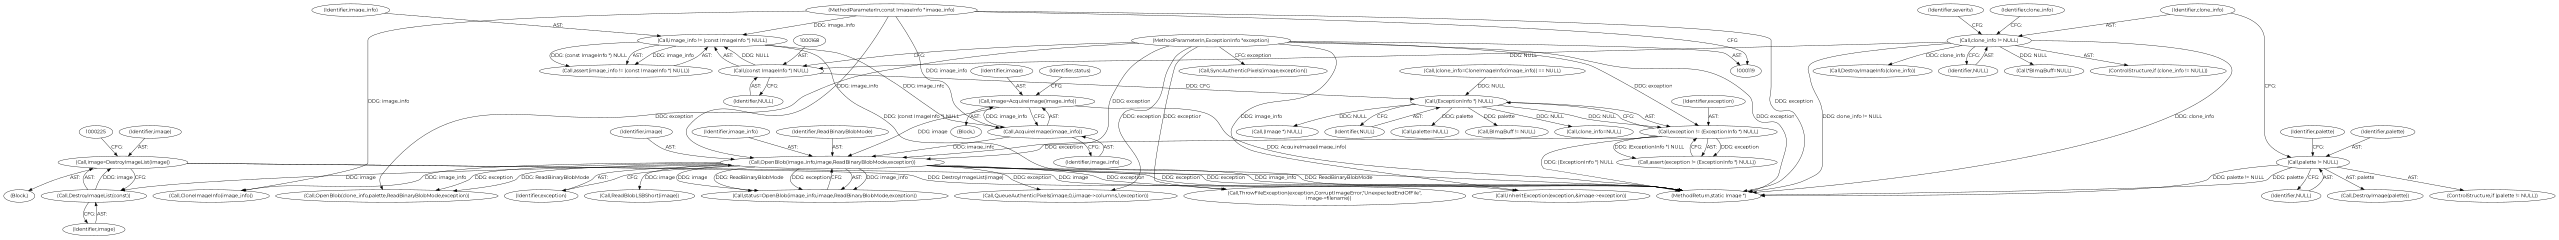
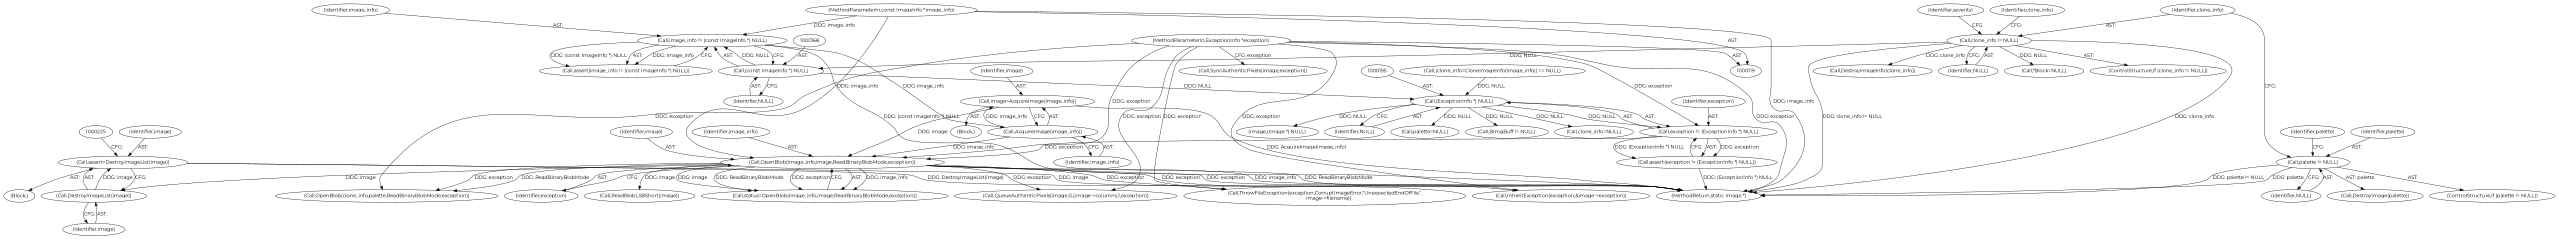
edge "(MethodParameterIn,const ImageInfo *image_info)" -> "1000119": label "CFG: " -> "AST: "
edge "(MethodParameterIn,ExceptionInfo *exception)" -> "(Call,(const ImageInfo *) NULL)": now "(Call,image_info != (const ImageInfo *) NULL)" -> "(Call,(const ImageInfo *) NULL)"
edge "(Call,assert(image_info != (const ImageInfo *) NULL))" -> "(Call,image_info != (const ImageInfo *) NULL)": label "AST: " -> "CFG: "
node "(Identifier,status)": removed
node "1000195": added
node "(Call,*BImgBuff=NULL)": label "(Call,*BImgBuff=NULL)" -> "(Call,*Block=NULL)"
edge "(MethodParameterIn,const ImageInfo *image_info)" -> "(Call,AcquireImage(image_info))": removed, label "DDG: image_info"
edge "(Call,(const ImageInfo *) NULL)" -> "(Call,(ExceptionInfo *) NULL)": label "DDG: CFG" -> "DDG: NULL"
edge "(MethodParameterIn,const ImageInfo *image_info)" -> "(MethodReturn,static Image *)": label "DDG: exception" -> "DDG: image_info"
edge "(MethodParameterIn,ExceptionInfo *exception)" -> "(Call,InheritException(exception,&image->exception))": label "DDG: image_info" -> "DDG: exception"
edge "(Call,(ExceptionInfo *) NULL)" -> "(Call,palette=NULL)": label "DDG: palette" -> "DDG: NULL"
edge "(Call,(ExceptionInfo *) NULL)" -> "(Call,BImgBuff != NULL)": label "DDG: palette" -> "DDG: NULL"
edge "(Call,exception != (ExceptionInfo *) NULL)" -> "(Call,(ExceptionInfo *) NULL)": label "CFG: " -> "AST: "
node "(Identifier,ReadBinaryBlobMode)": removed
node "(Call,(Image *) NULL)": label "(Call,(Image *) NULL)" -> "(Image,(Image *) NULL)"
node "(Call,image=DestroyImageList(image))": label "(Call,image=DestroyImageList(image))" -> "(Call,assert=DestroyImageList(image))"
edge "(Call,exception != (ExceptionInfo *) NULL)" -> "(MethodReturn,static Image *)": now "(Call,assert(exception != (ExceptionInfo *) NULL))" -> "(MethodReturn,static Image *)"
node "(Call,DestroyImageList(const))": label "(Call,DestroyImageList(const))" -> "(Call,DestroyImageList(image))"
node "(Call,CloneImageInfo(image_info))": removed
